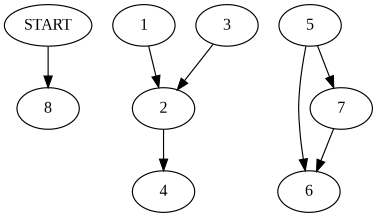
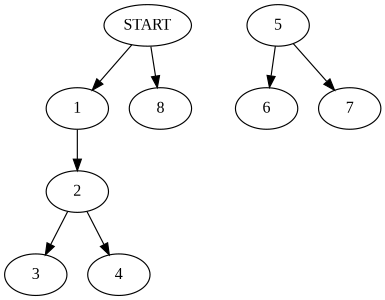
edge "3" -> "2": reversed
edge "START" -> "1": added
edge "7" -> "6": removed
